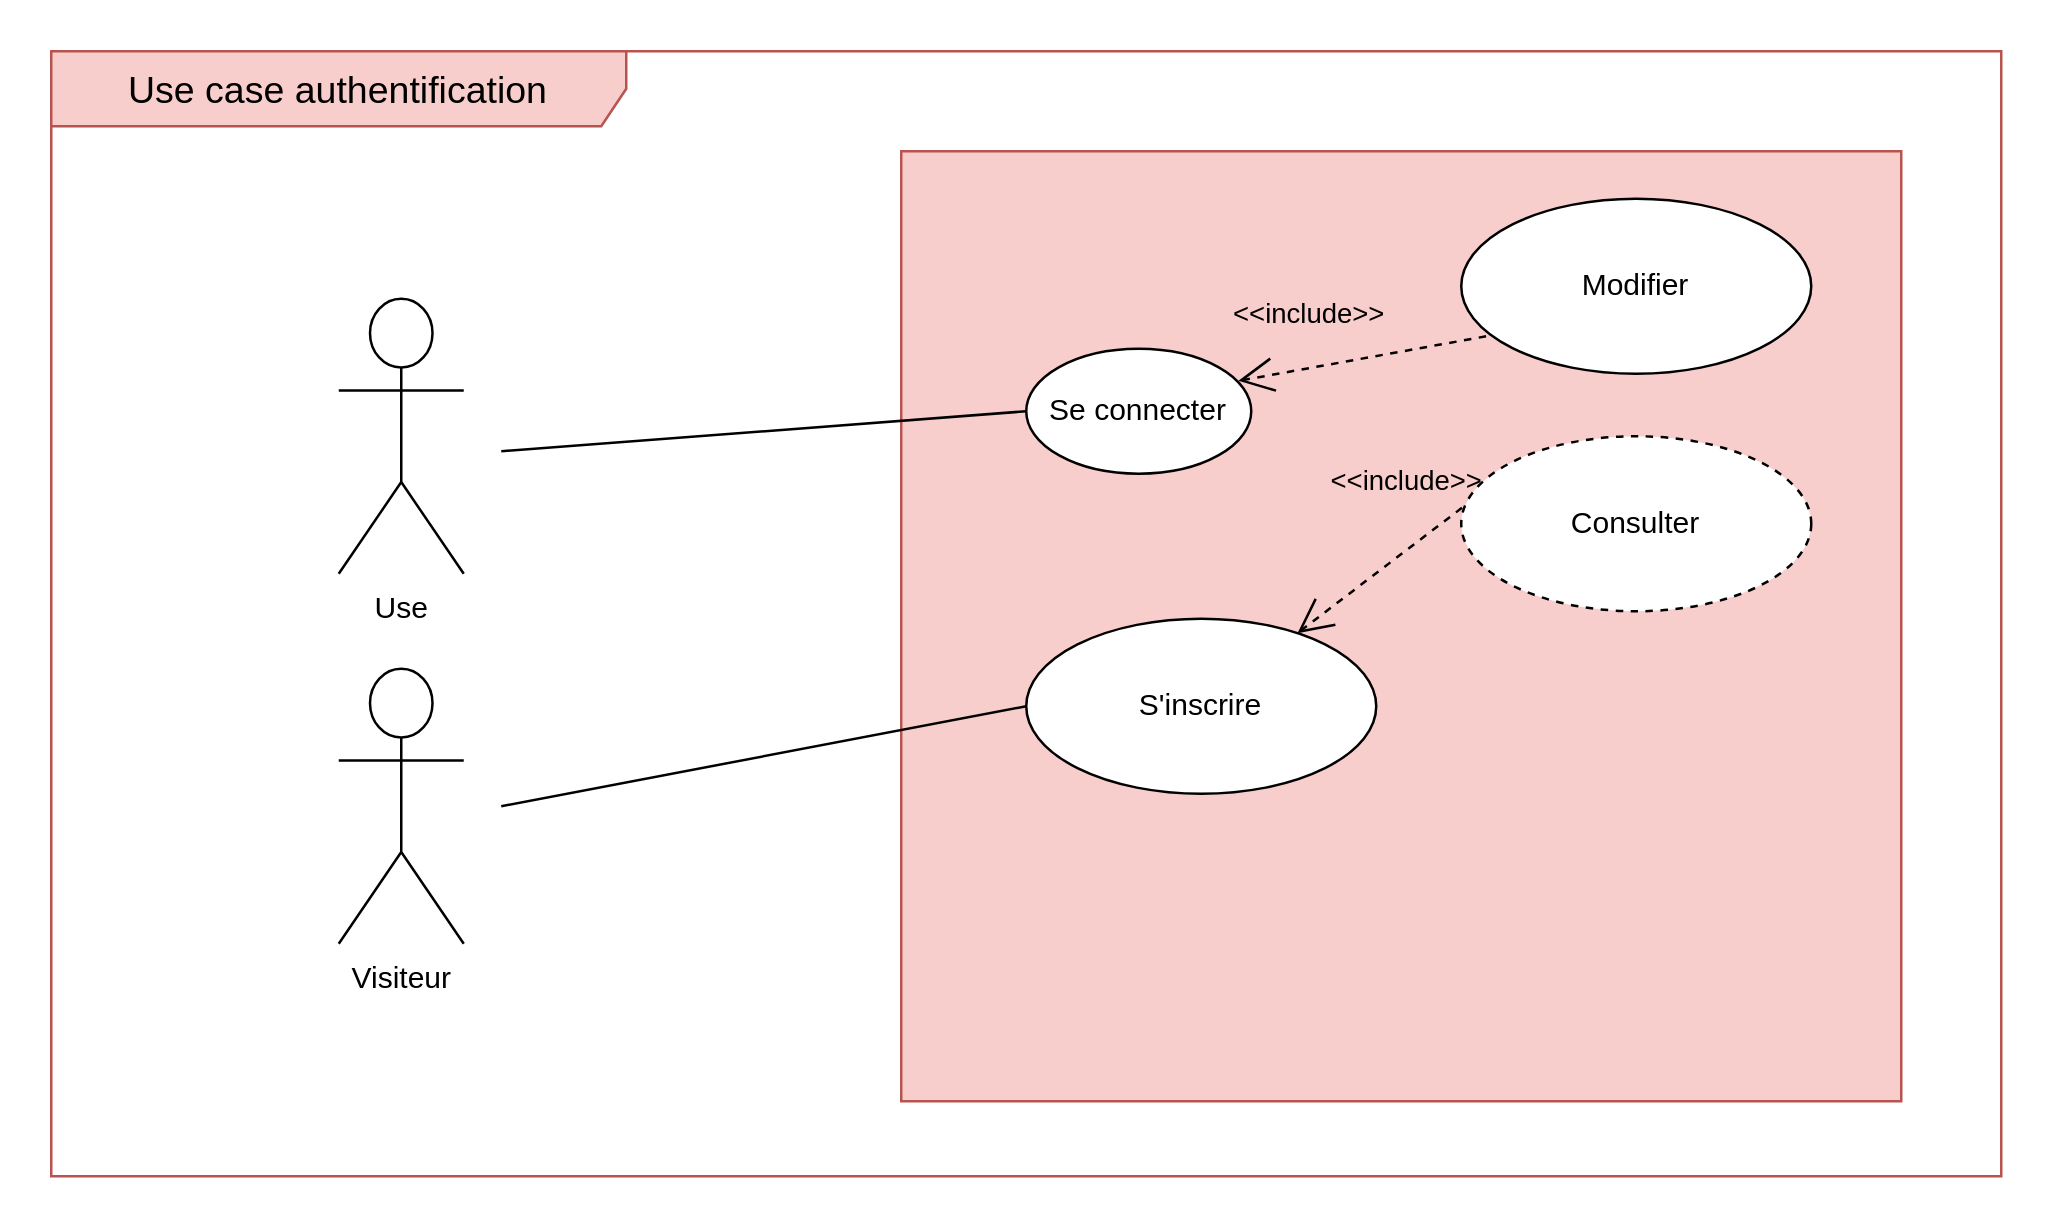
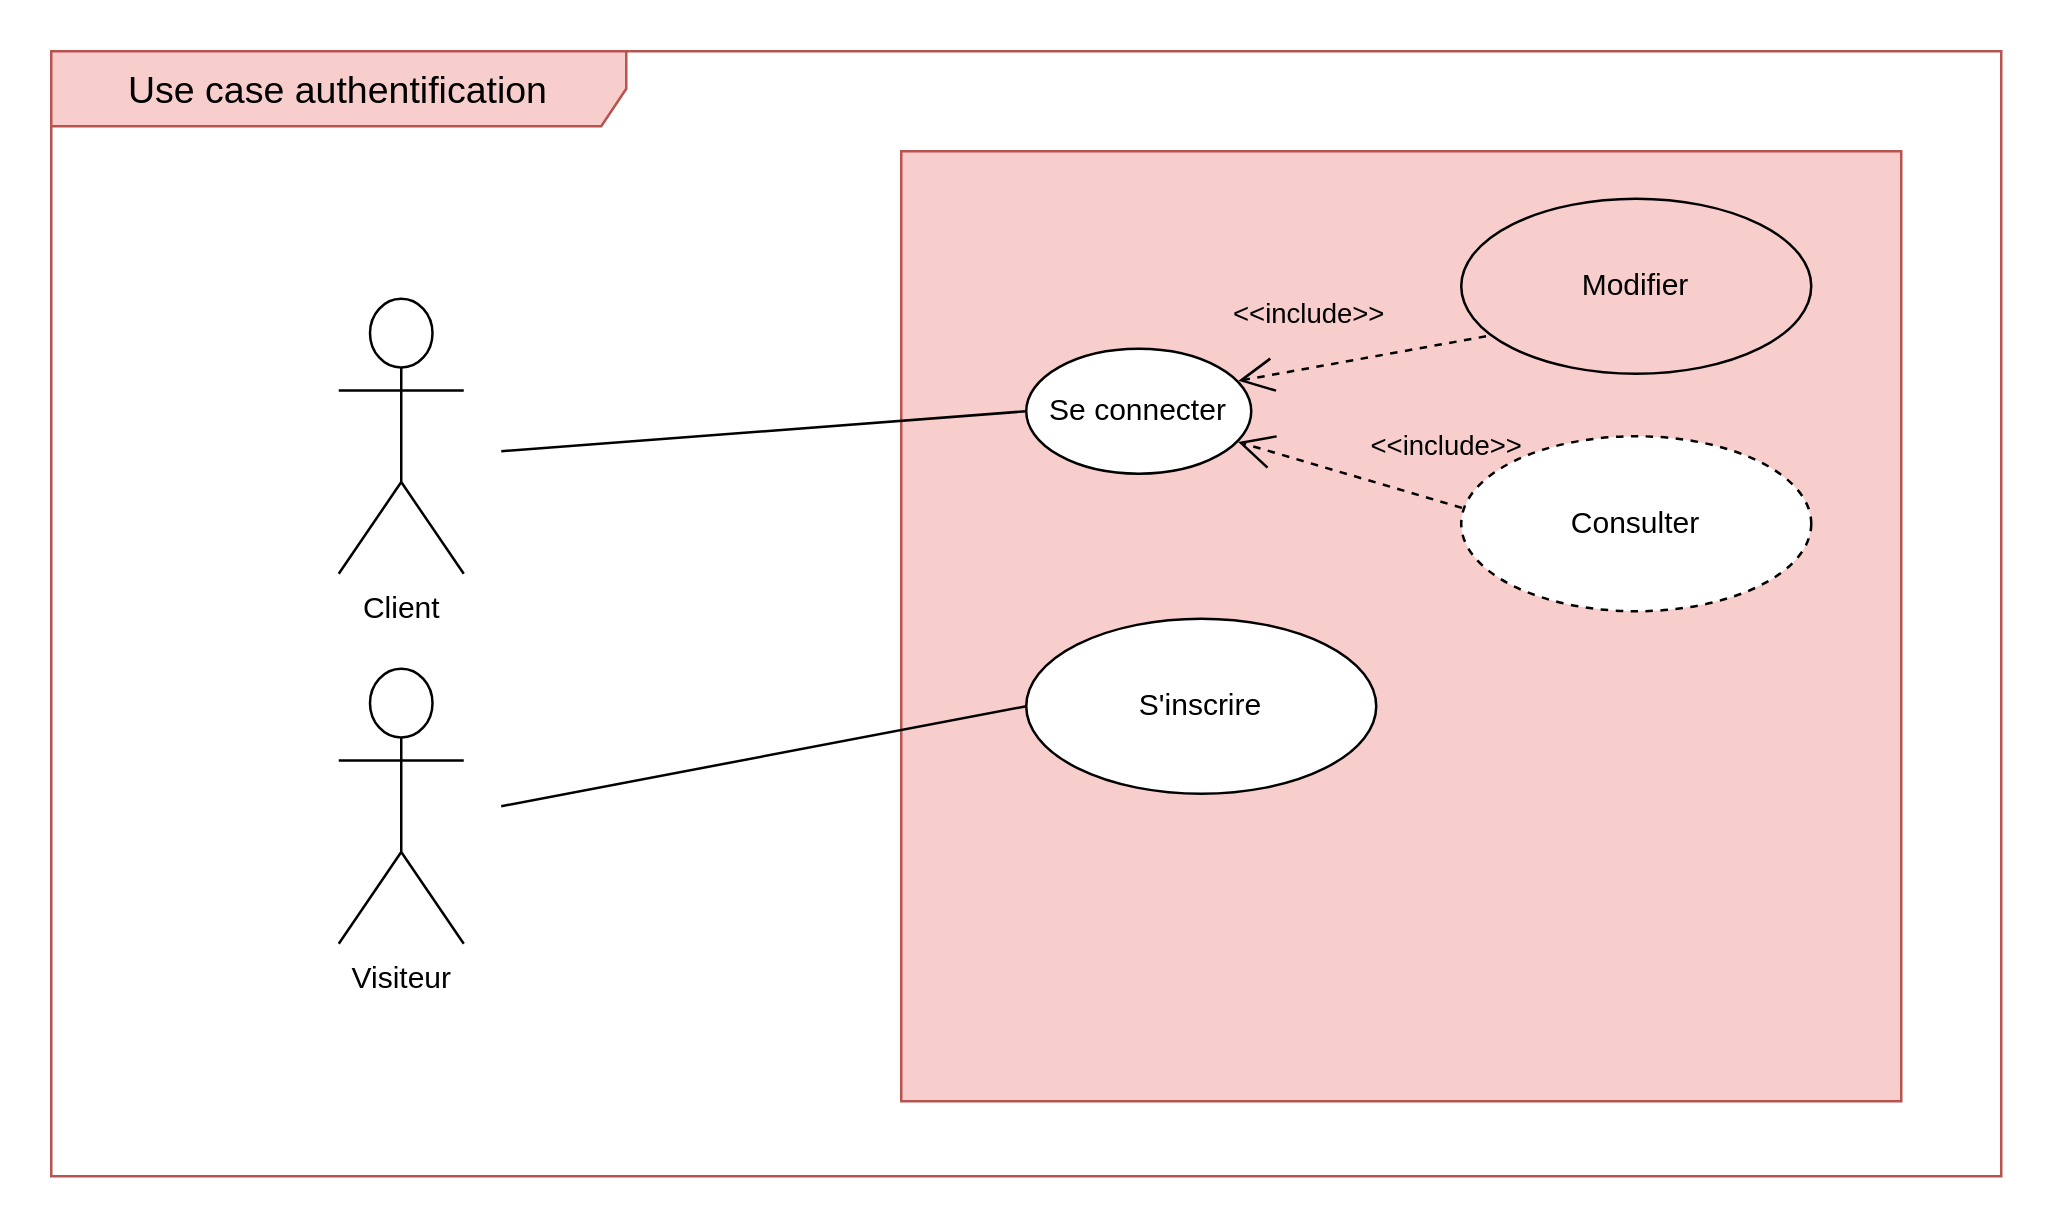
node "Modifier": fillcolor #ffffff -> #f8cecc
edge "Consulter" -> "S'inscrire": now "Consulter" -> "Se connecter"
node "Use": label "Use" -> "Client"
